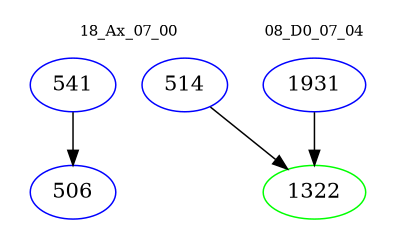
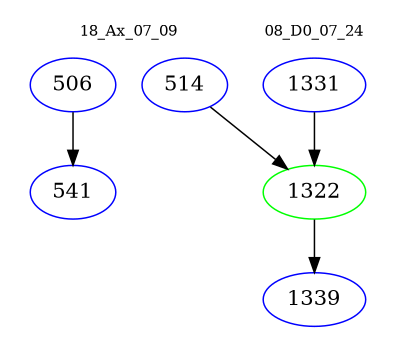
cluster "18_Ax_07_00": label "18_Ax_07_00" -> "18_Ax_07_09"
cluster "08_D0_07_04": label "08_D0_07_04" -> "08_D0_07_24"
node "1931": label "1931" -> "1331"
edge "541" -> "506": reversed
node "1339": added
